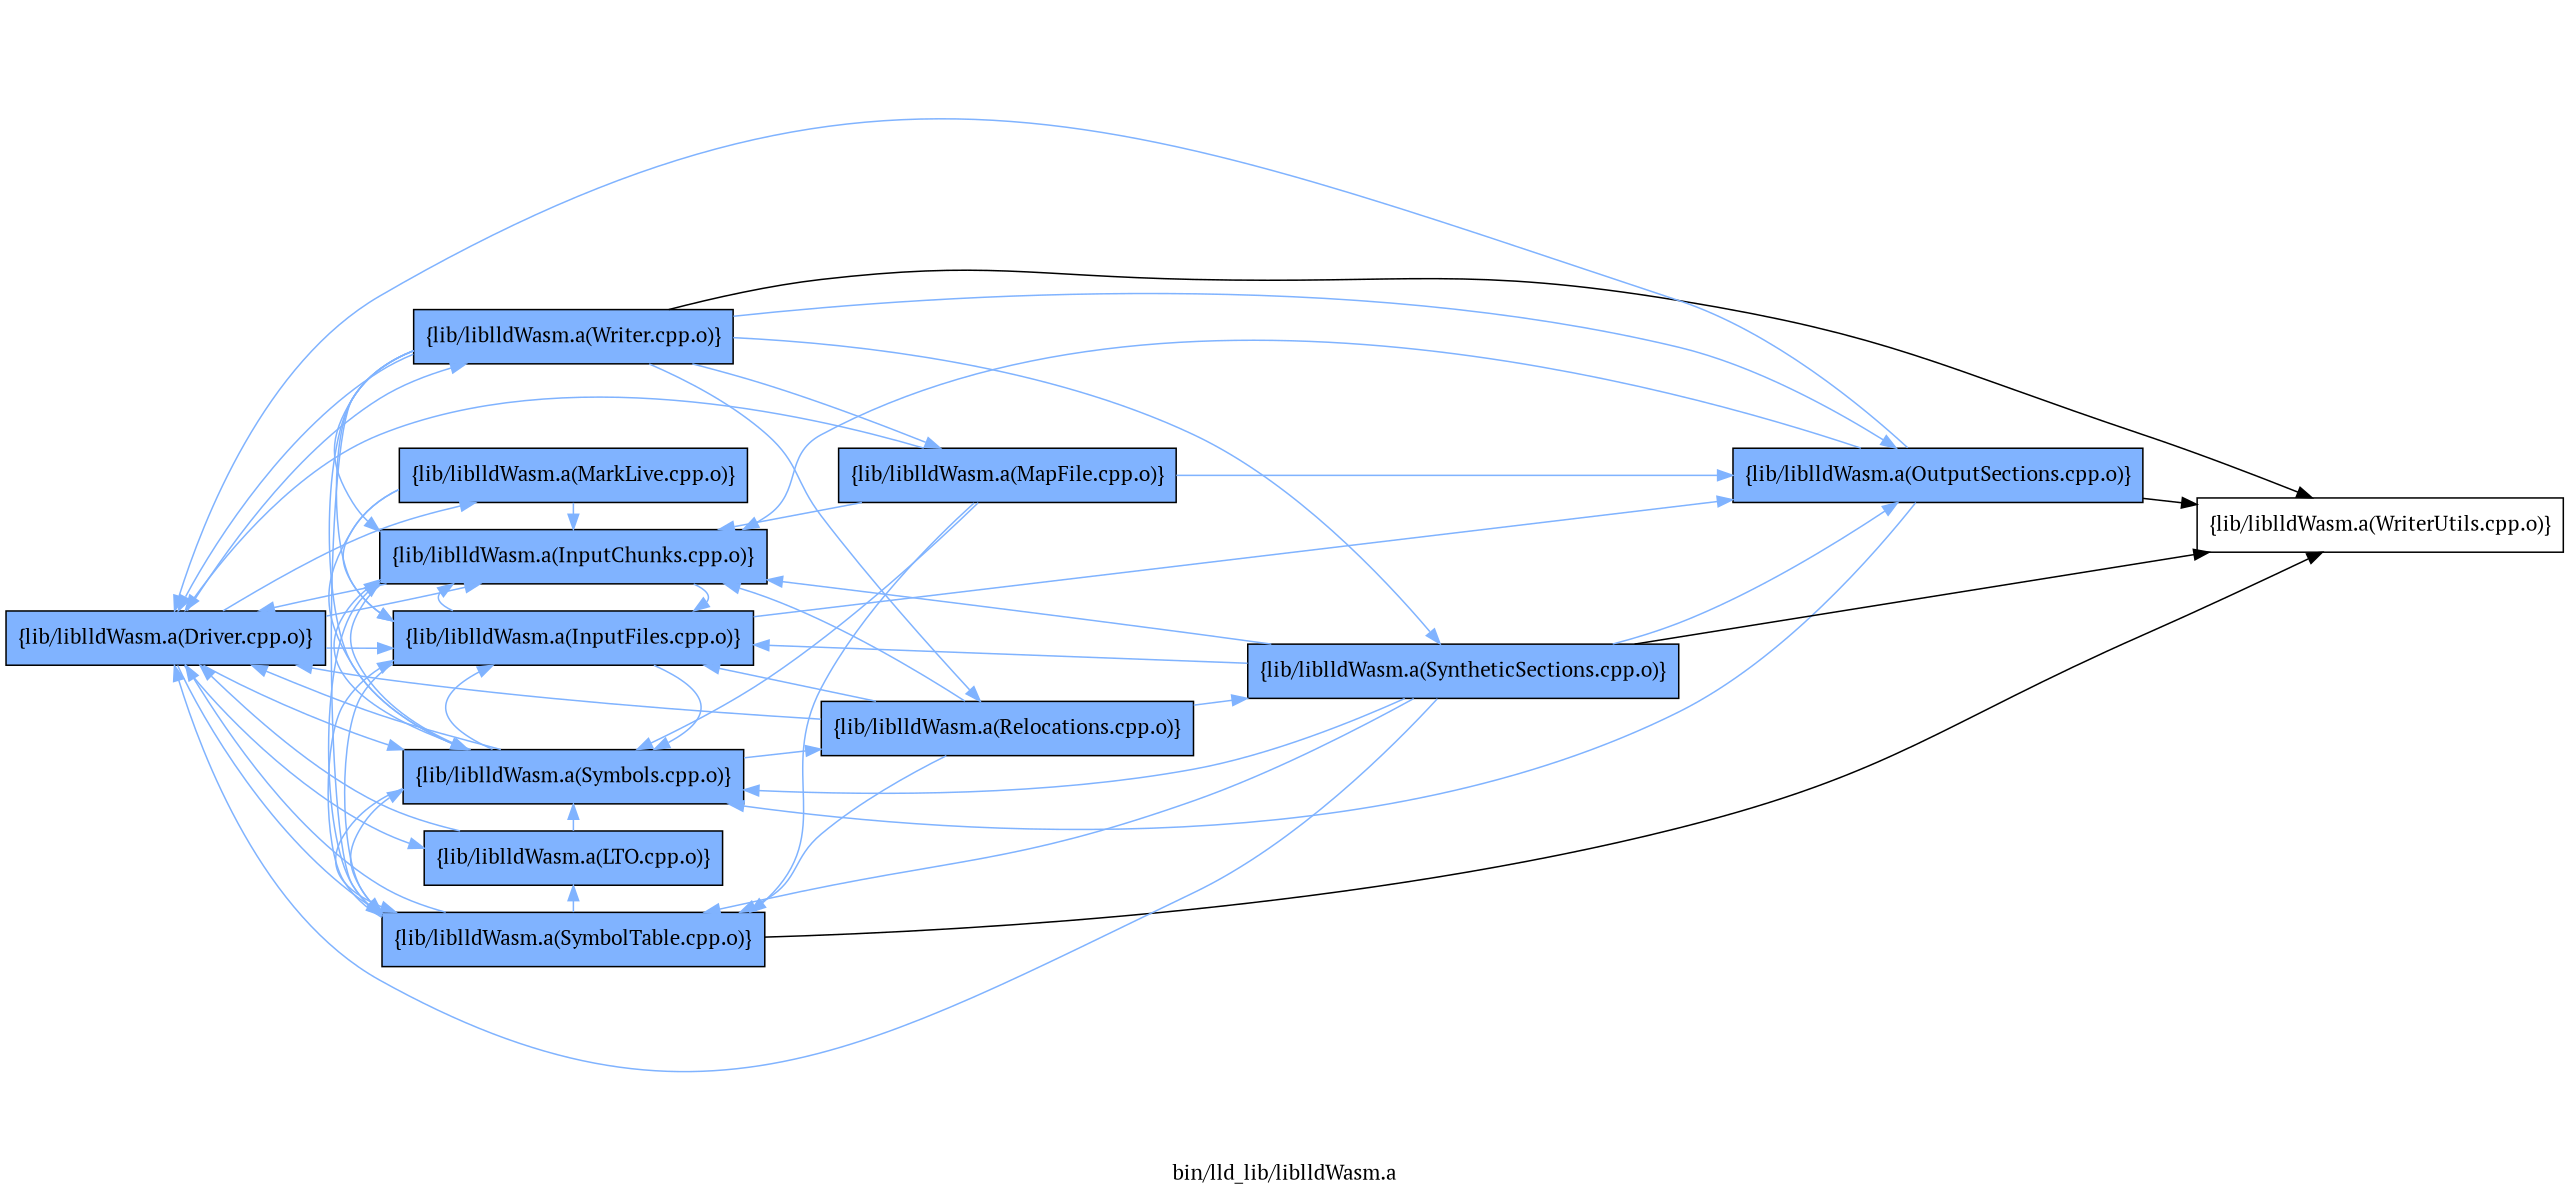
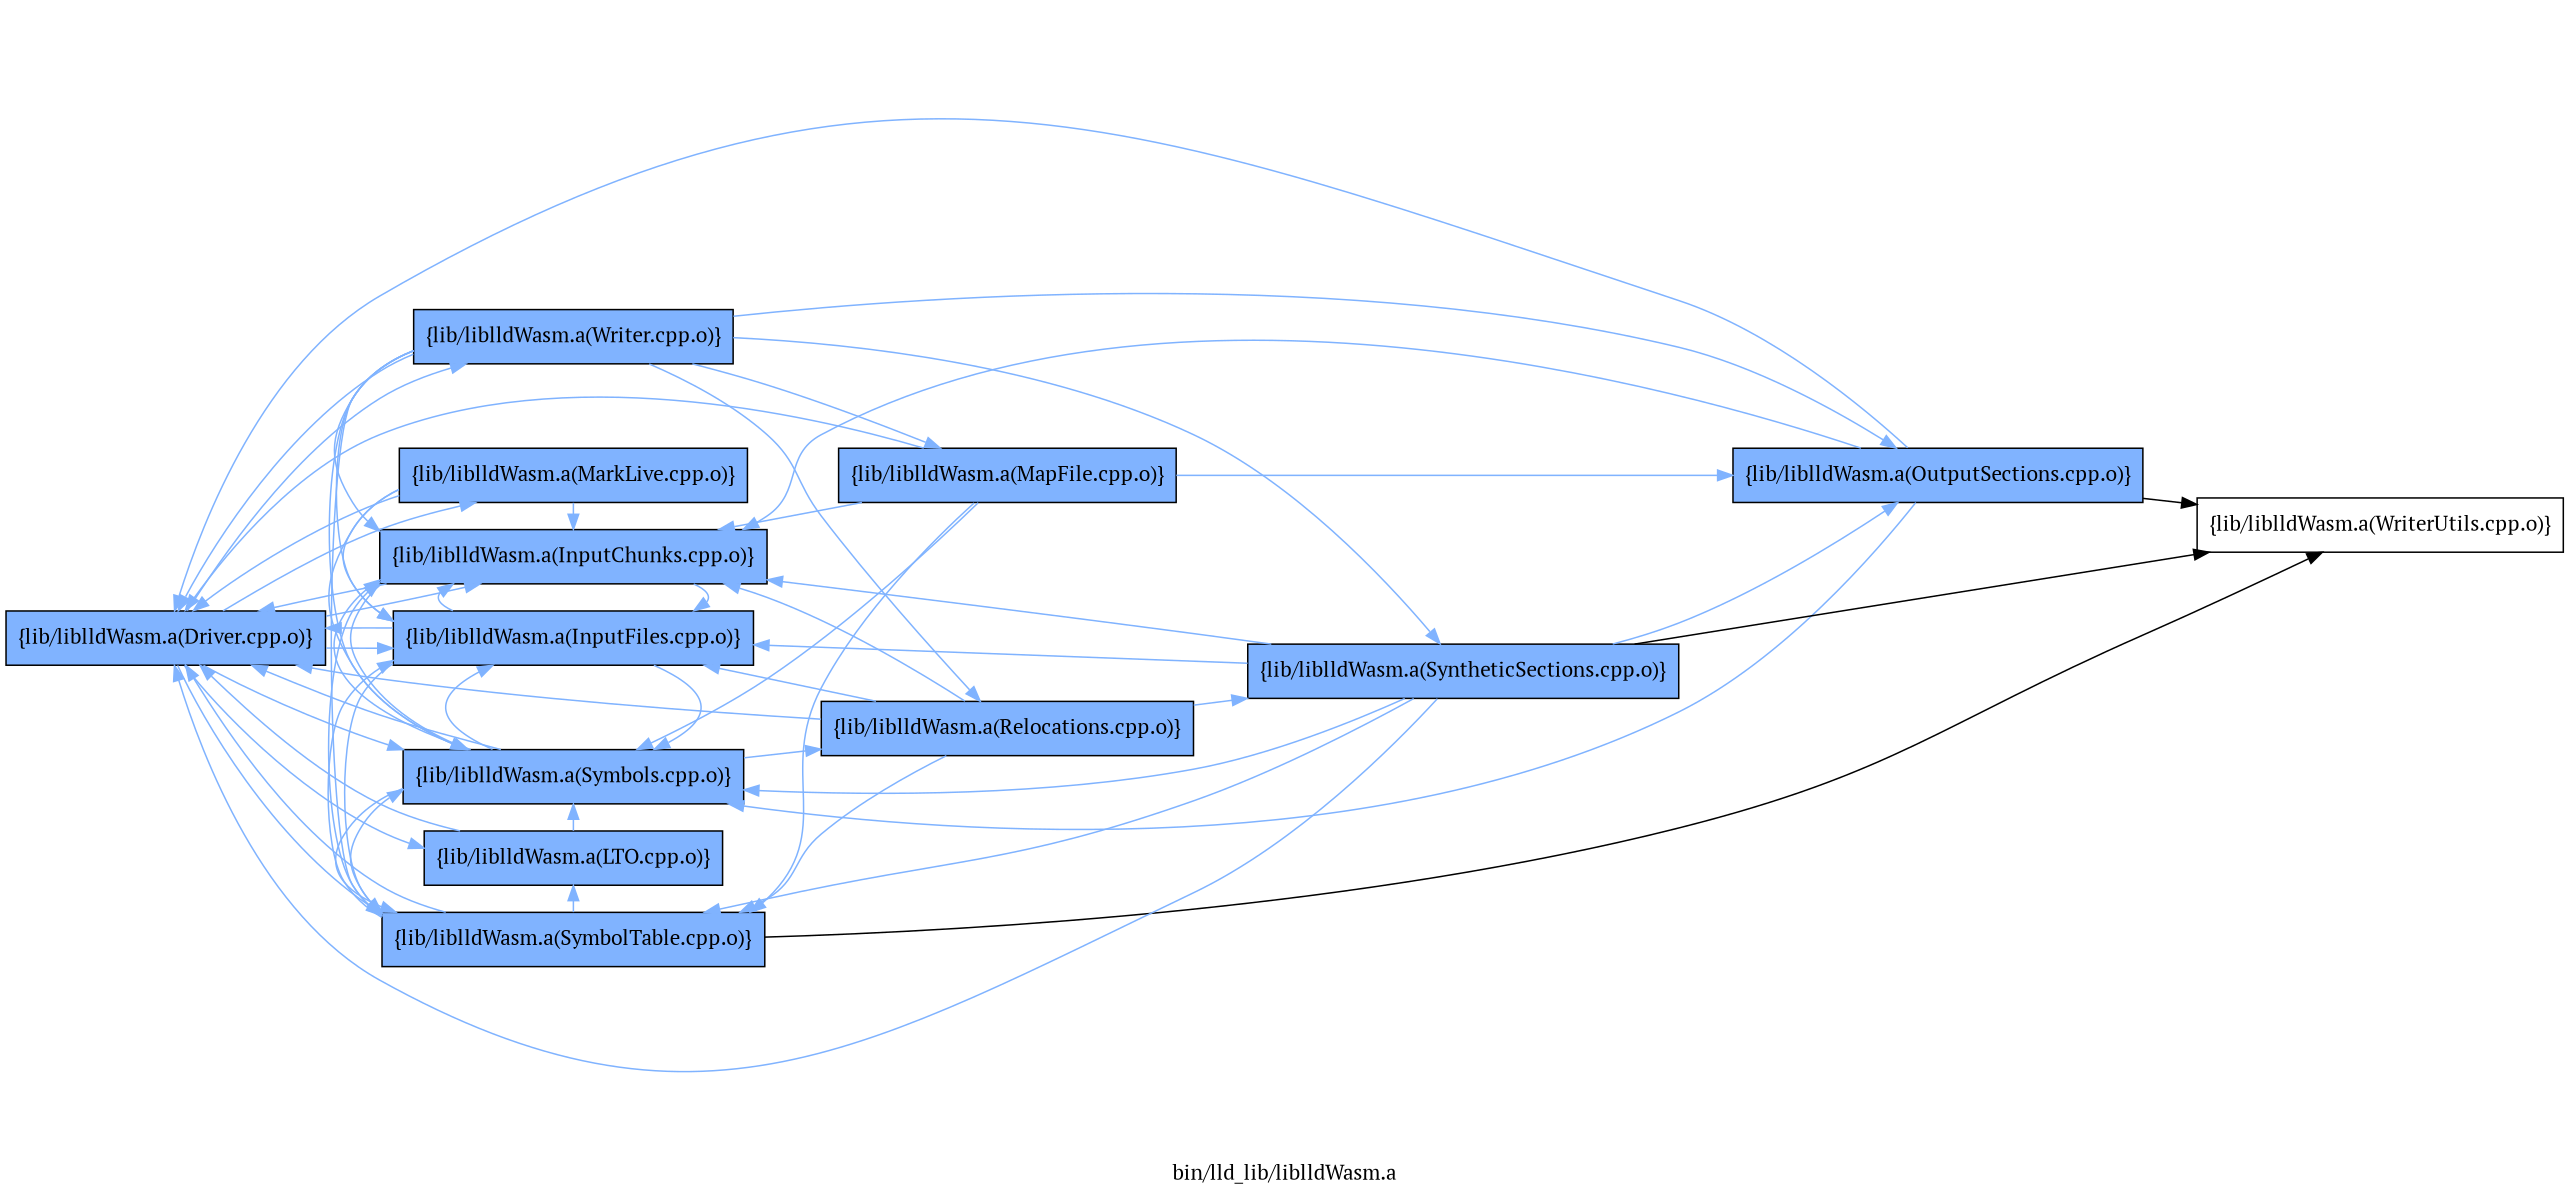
edge "{lib/liblldWasm.a(Writer.cpp.o)}" -> "{lib/liblldWasm.a(WriterUtils.cpp.o)}": removed
edge "{lib/liblldWasm.a(MarkLive.cpp.o)}" -> "{lib/liblldWasm.a(Driver.cpp.o)}": added
edge "{lib/liblldWasm.a(InputFiles.cpp.o)}" -> "{lib/liblldWasm.a(OutputSections.cpp.o)}": now "{lib/liblldWasm.a(InputFiles.cpp.o)}" -> "{lib/liblldWasm.a(Driver.cpp.o)}"
